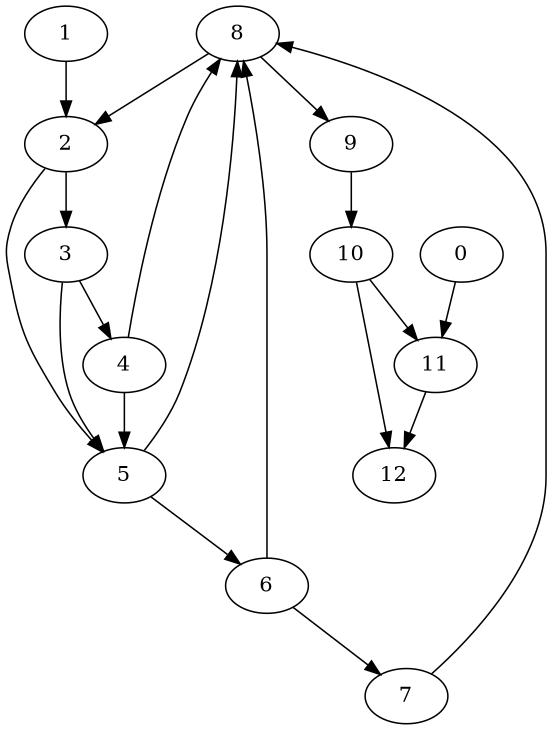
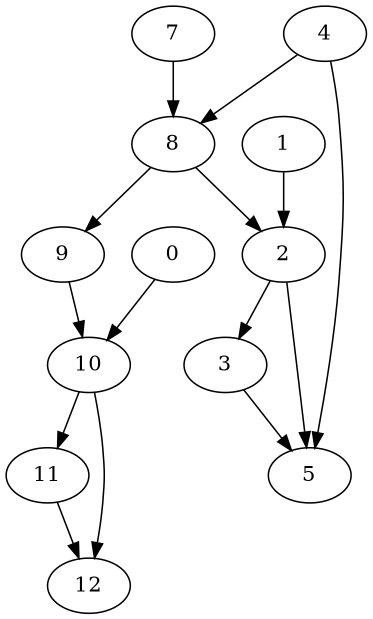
edge "5" -> "8": removed
edge "0" -> "11": now "0" -> "10"
edge "3" -> "4": removed
node "6": removed
